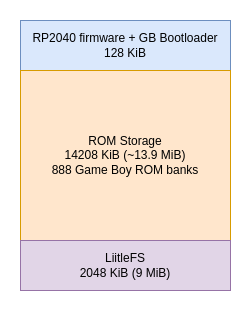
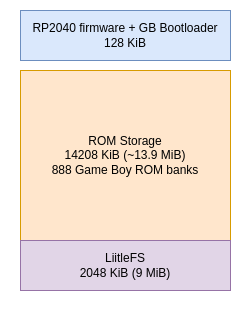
node "RP2040 firmware + GB Bootloader 128 KiB": moved (126, 46) -> (126, 36)
